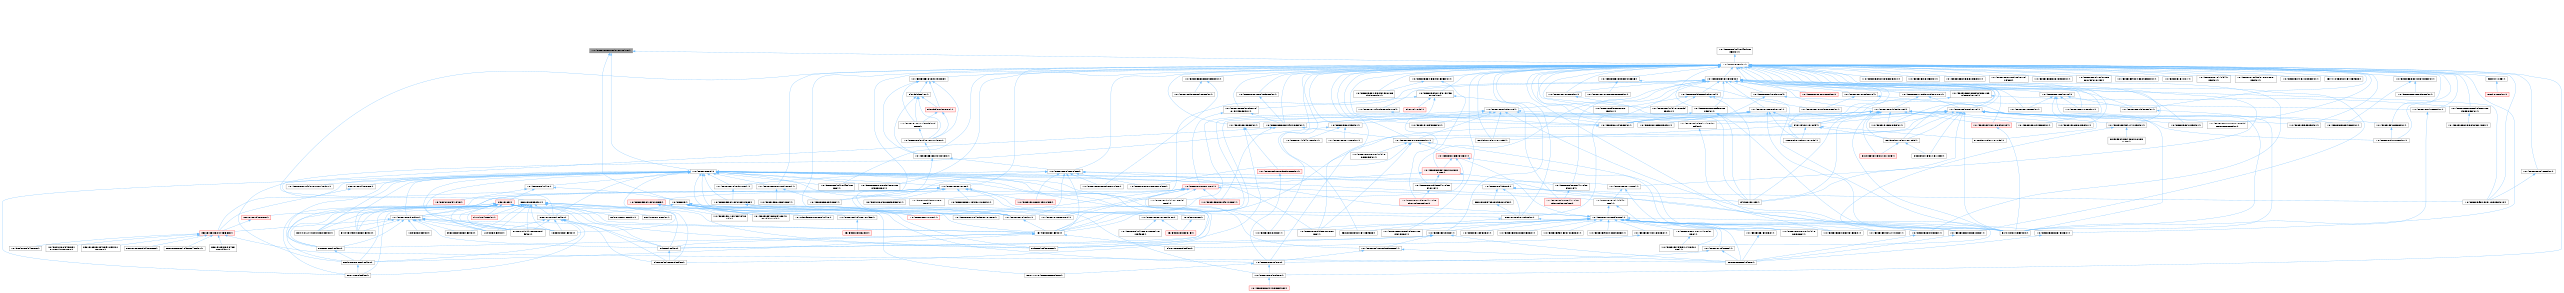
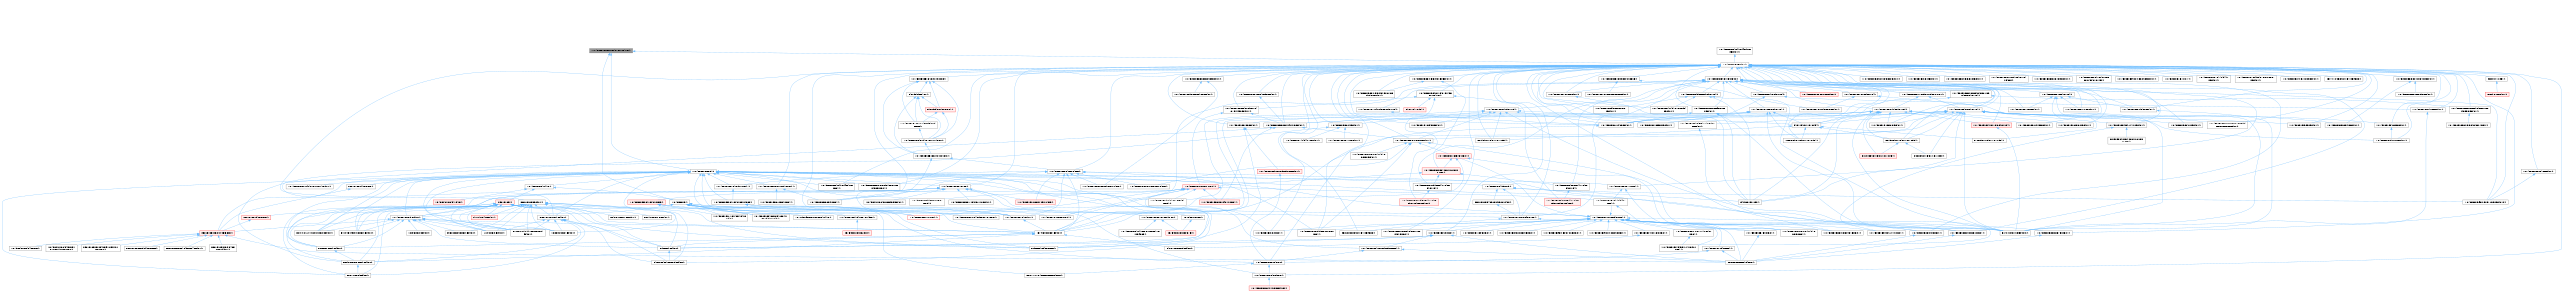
node "MovieSceneSkeletalAnimation Editor.h": label "MovieSceneSkeletalAnimation Editor.h" -> "MovieSceneSkeletalAnimation Section.h"
edge "MovieSceneEvaluation.h" -> "MovieSceneExecutionTokens.h": now "MovieScene3DPathTrack.h" -> "MovieSceneExecutionTokens.h"
edge "MovieSceneNameableTrack.h" -> "MovieSceneLevelVisibility Track.h": reversed
node "SequencerChannelTraits.h": label "SequencerChannelTraits.h" -> "MovieSceneActorReference.h"
